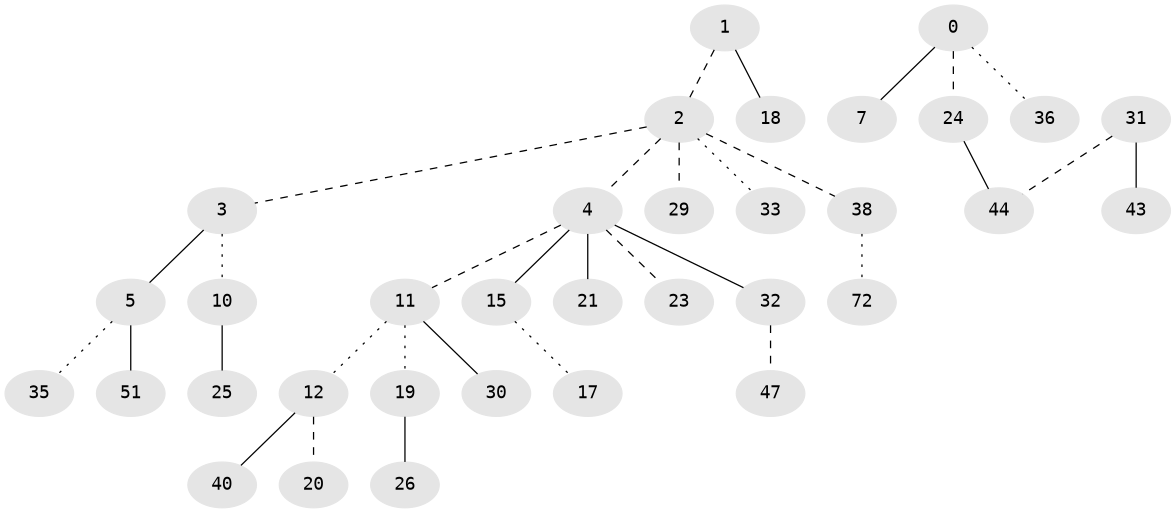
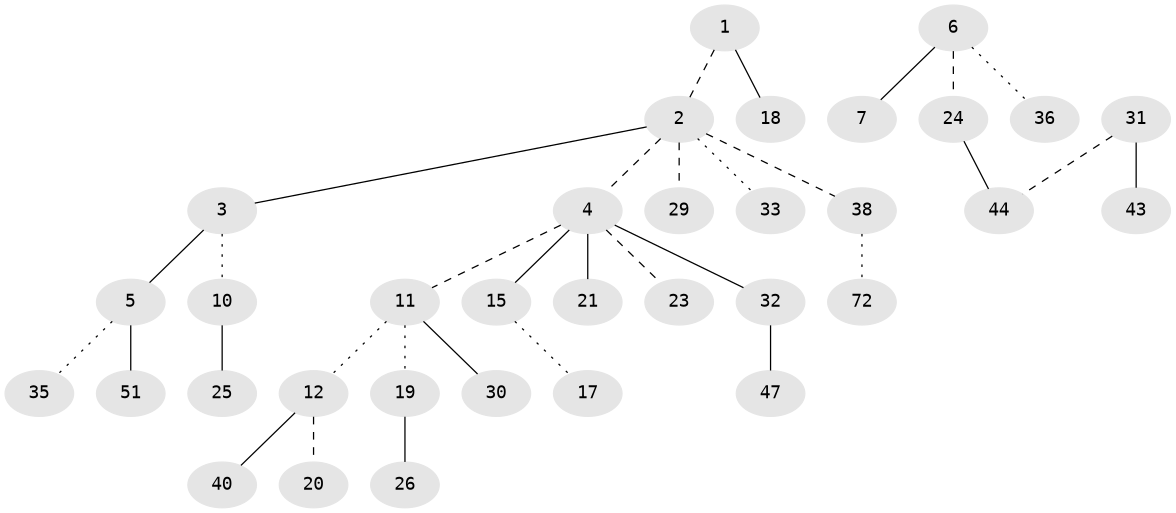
node "0": label "0" -> "6"
edge "2" -- "3": style dashed -> solid
edge "32" -- "47": style dashed -> solid
